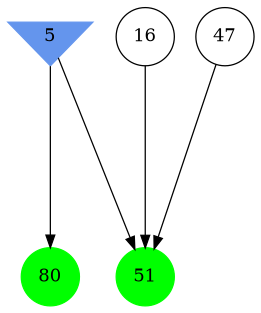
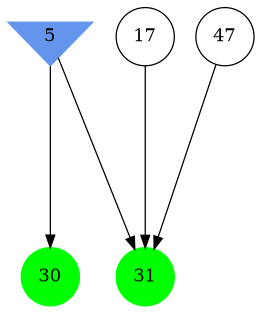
node "16": label "16" -> "17"
node "80": label "80" -> "30"
node "51": label "51" -> "31"
